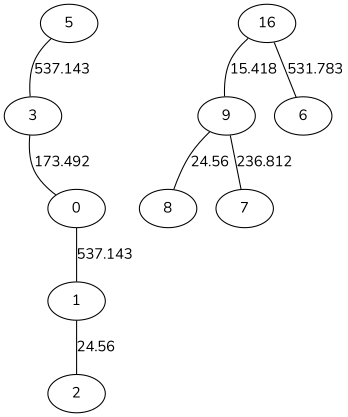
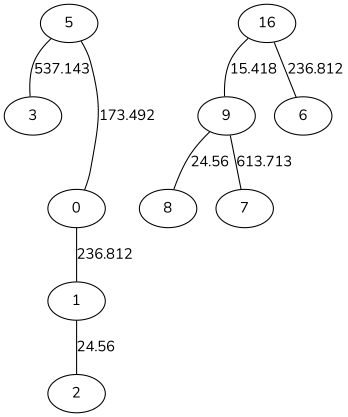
edge "16" -- "6": label "531.783" -> "236.812"
edge "9" -- "7": label "236.812" -> "613.713"
edge "3" -- "0": now "5" -- "0"
edge "0" -- "1": label "537.143" -> "236.812"
